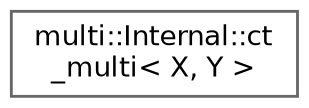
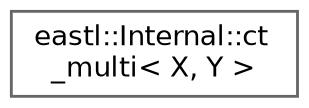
node "multi::Internal::ct _multi< X, Y >": label "multi::Internal::ct _multi< X, Y >" -> "eastl::Internal::ct _multi< X, Y >"
